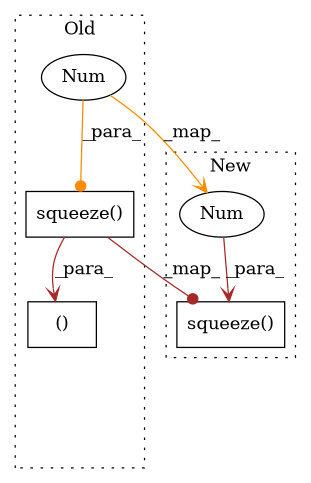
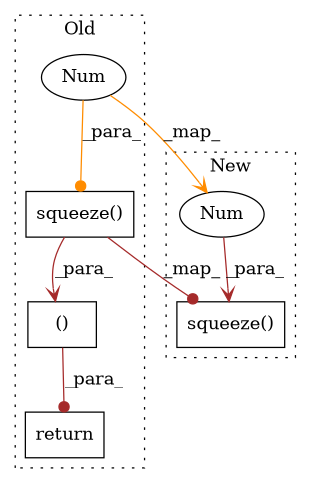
node "return": added
